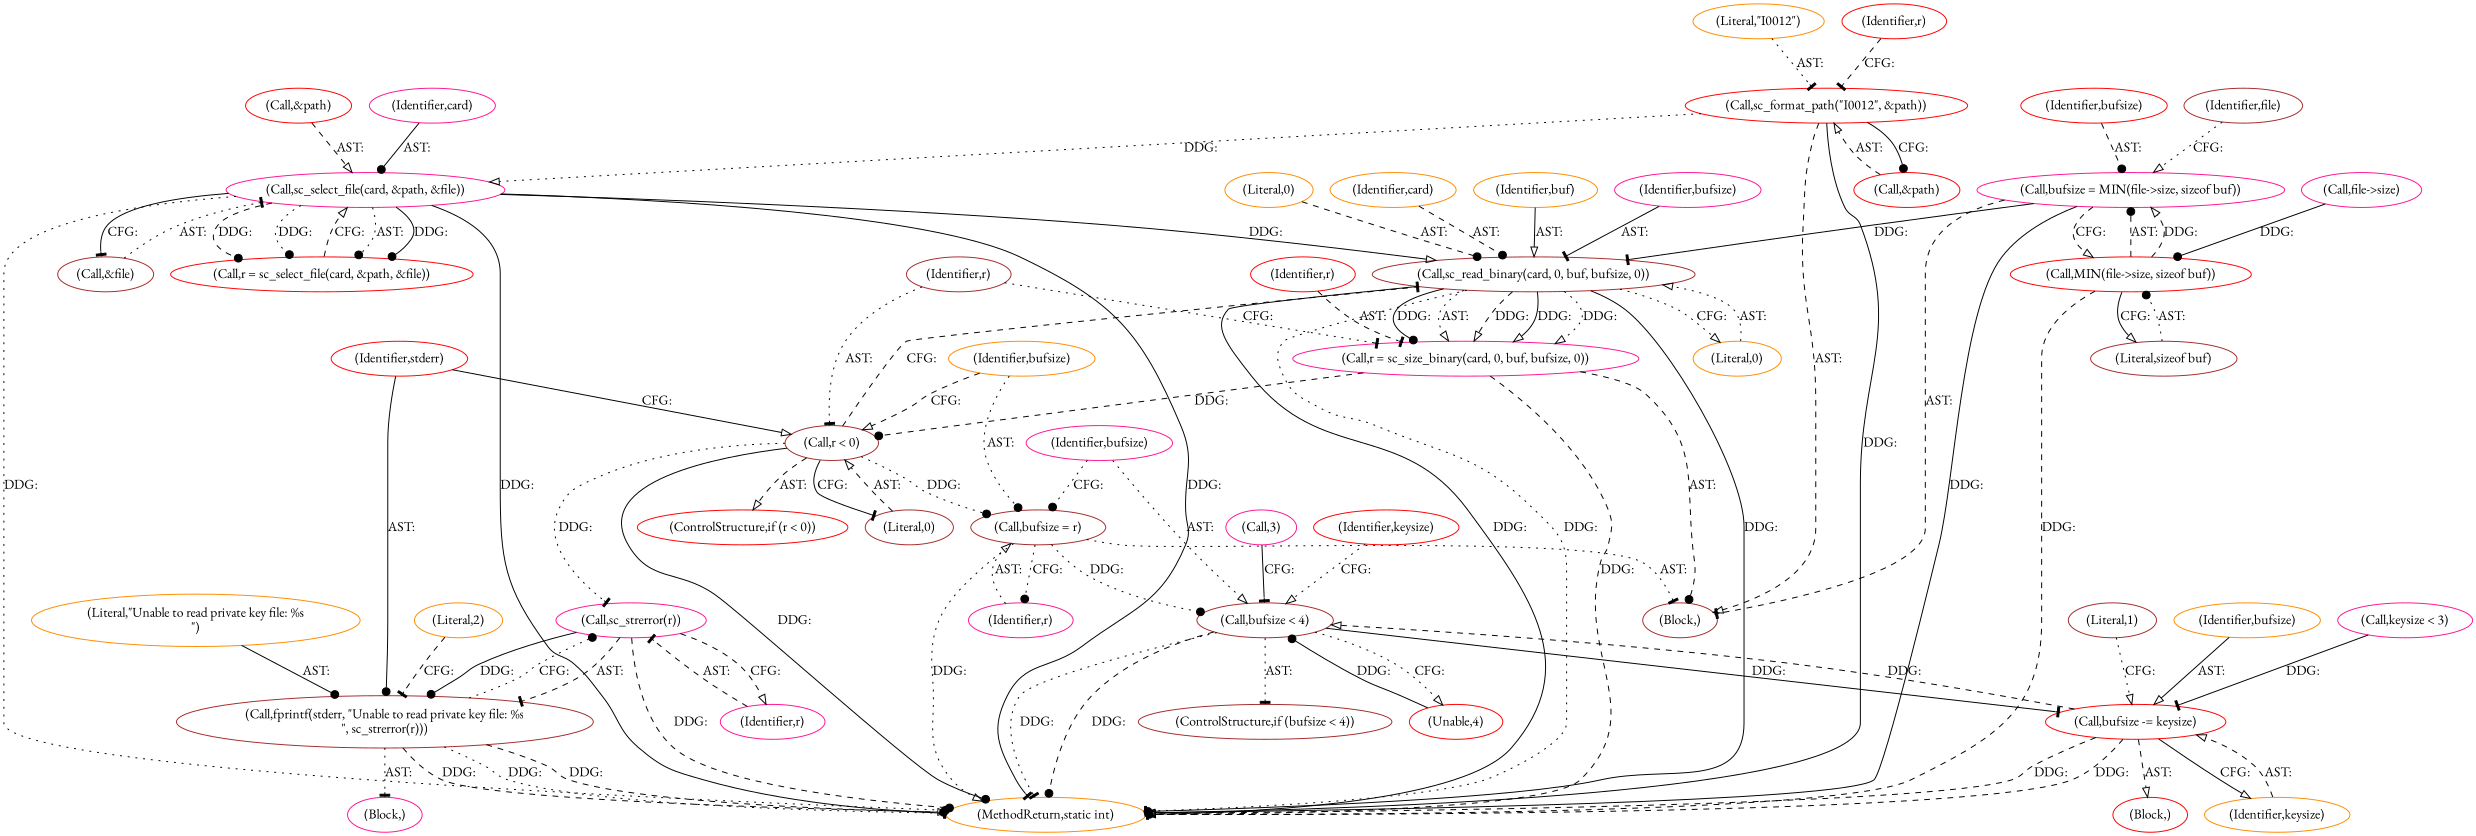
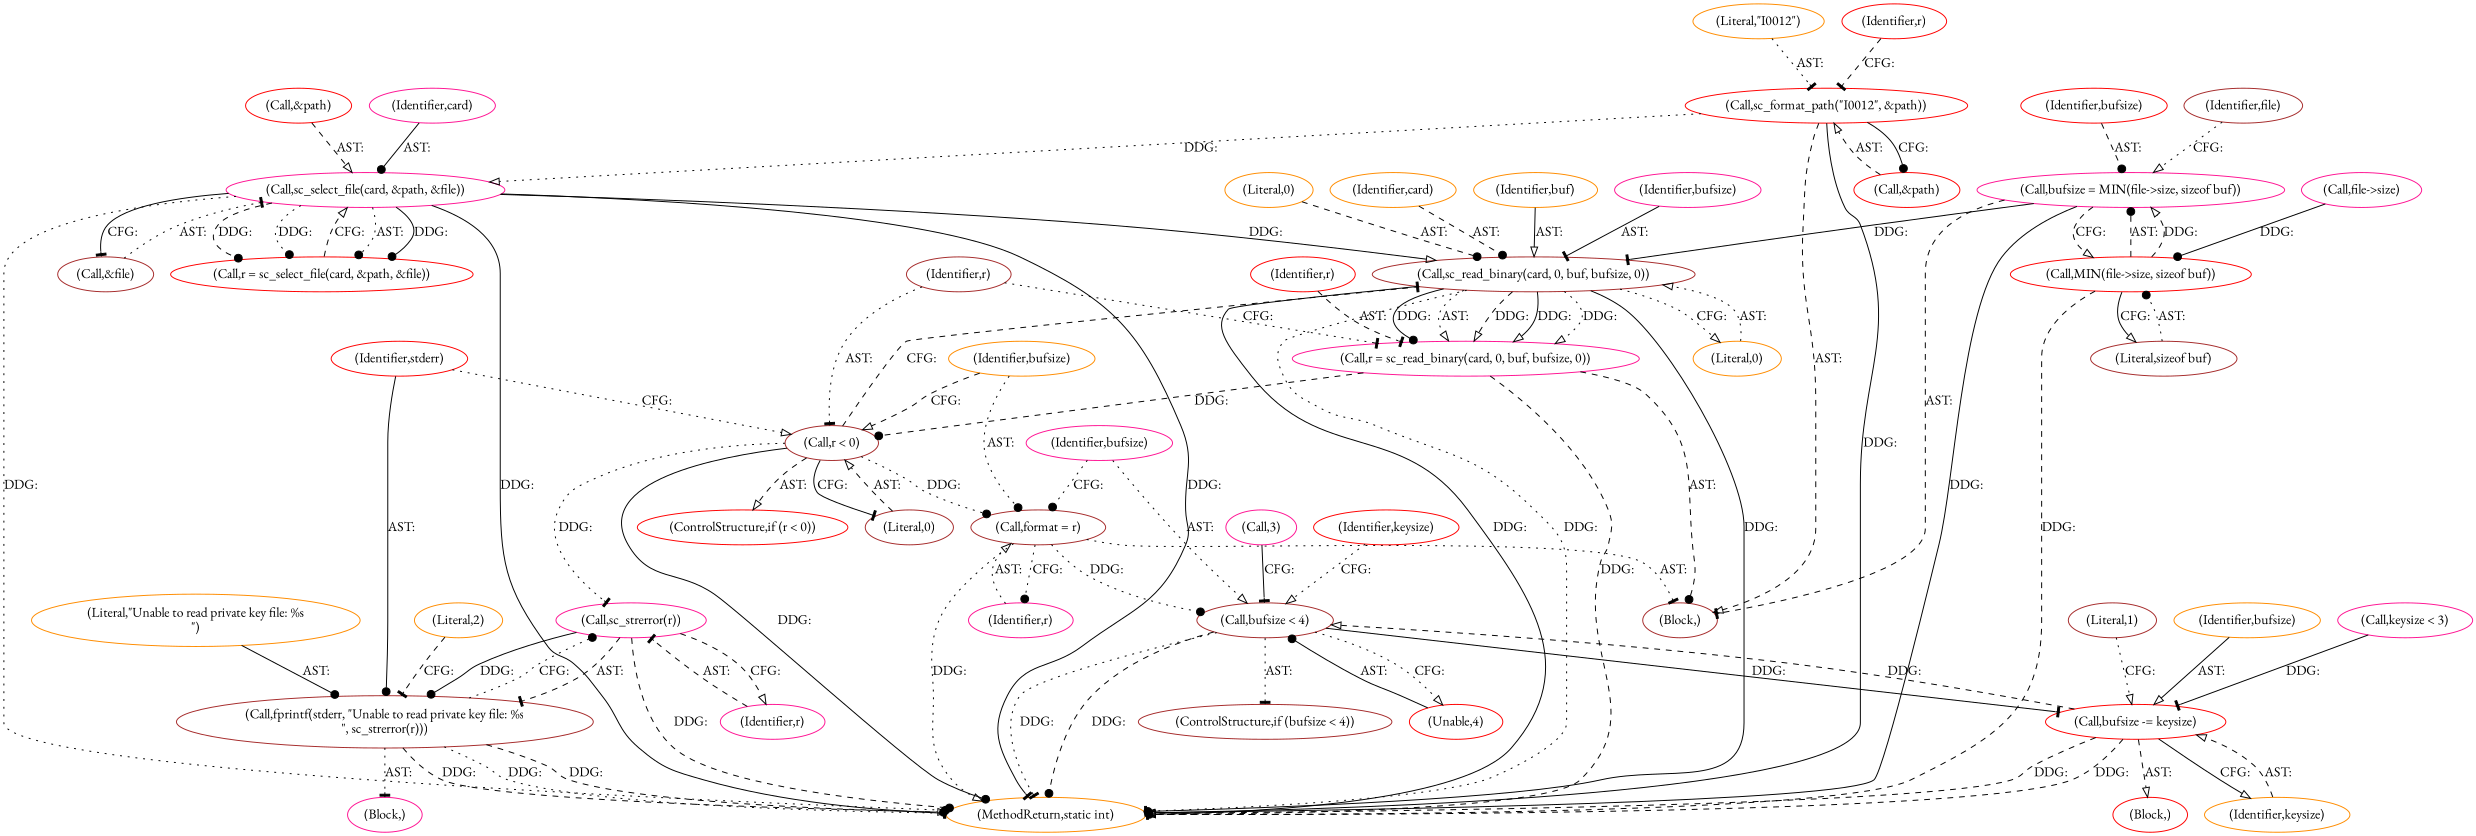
node "(Call,r = sc_size_binary(card, 0, buf, bufsize, 0))": label "(Call,r = sc_size_binary(card, 0, buf, bufsize, 0))" -> "(Call,r = sc_read_binary(card, 0, buf, bufsize, 0))"
edge "(Identifier,stderr)" -> "(Call,r < 0)": style solid -> dotted
node "(Call,bufsize = r)": label "(Call,bufsize = r)" -> "(Call,format = r)"
edge "(Unable,4)" -> "(Call,bufsize < 4)": label "DDG: " -> "AST: "
